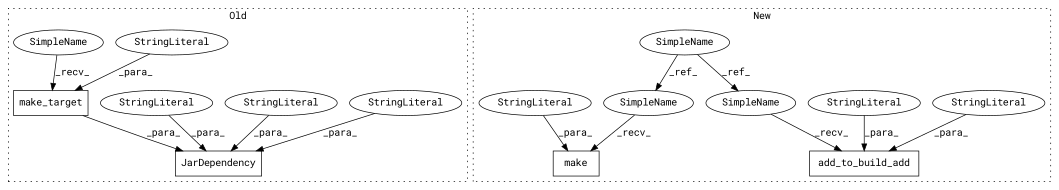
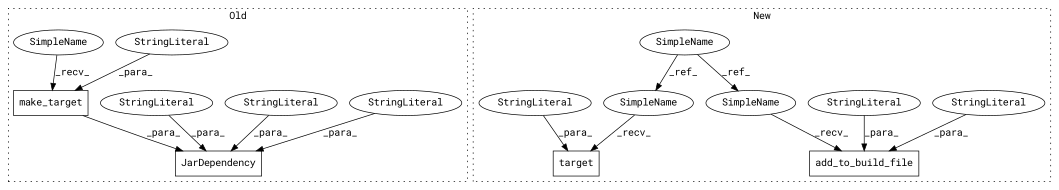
node "make": label "make" -> "target"
node "add_to_build_add": label "add_to_build_add" -> "add_to_build_file"
